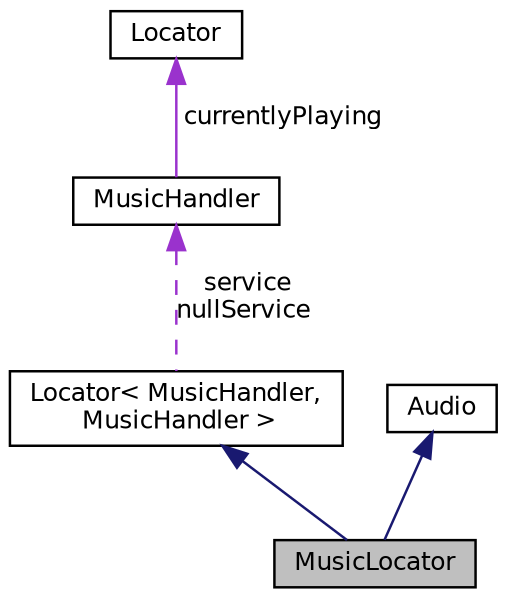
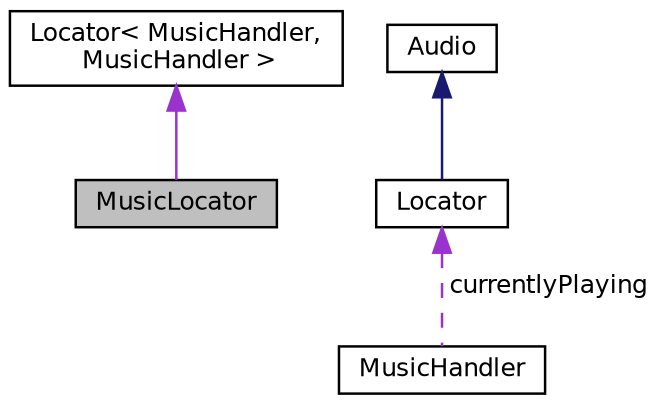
edge "MusicHandler" -> "Locator": style solid -> dashed
edge "Locator< MusicHandler, MusicHandler >" -> "MusicHandler": removed, label "service nullService"
edge "MusicLocator" -> "Audio": now "Locator" -> "Audio"
edge "MusicLocator" -> "Locator< MusicHandler, MusicHandler >": color midnightblue -> darkorchid3
